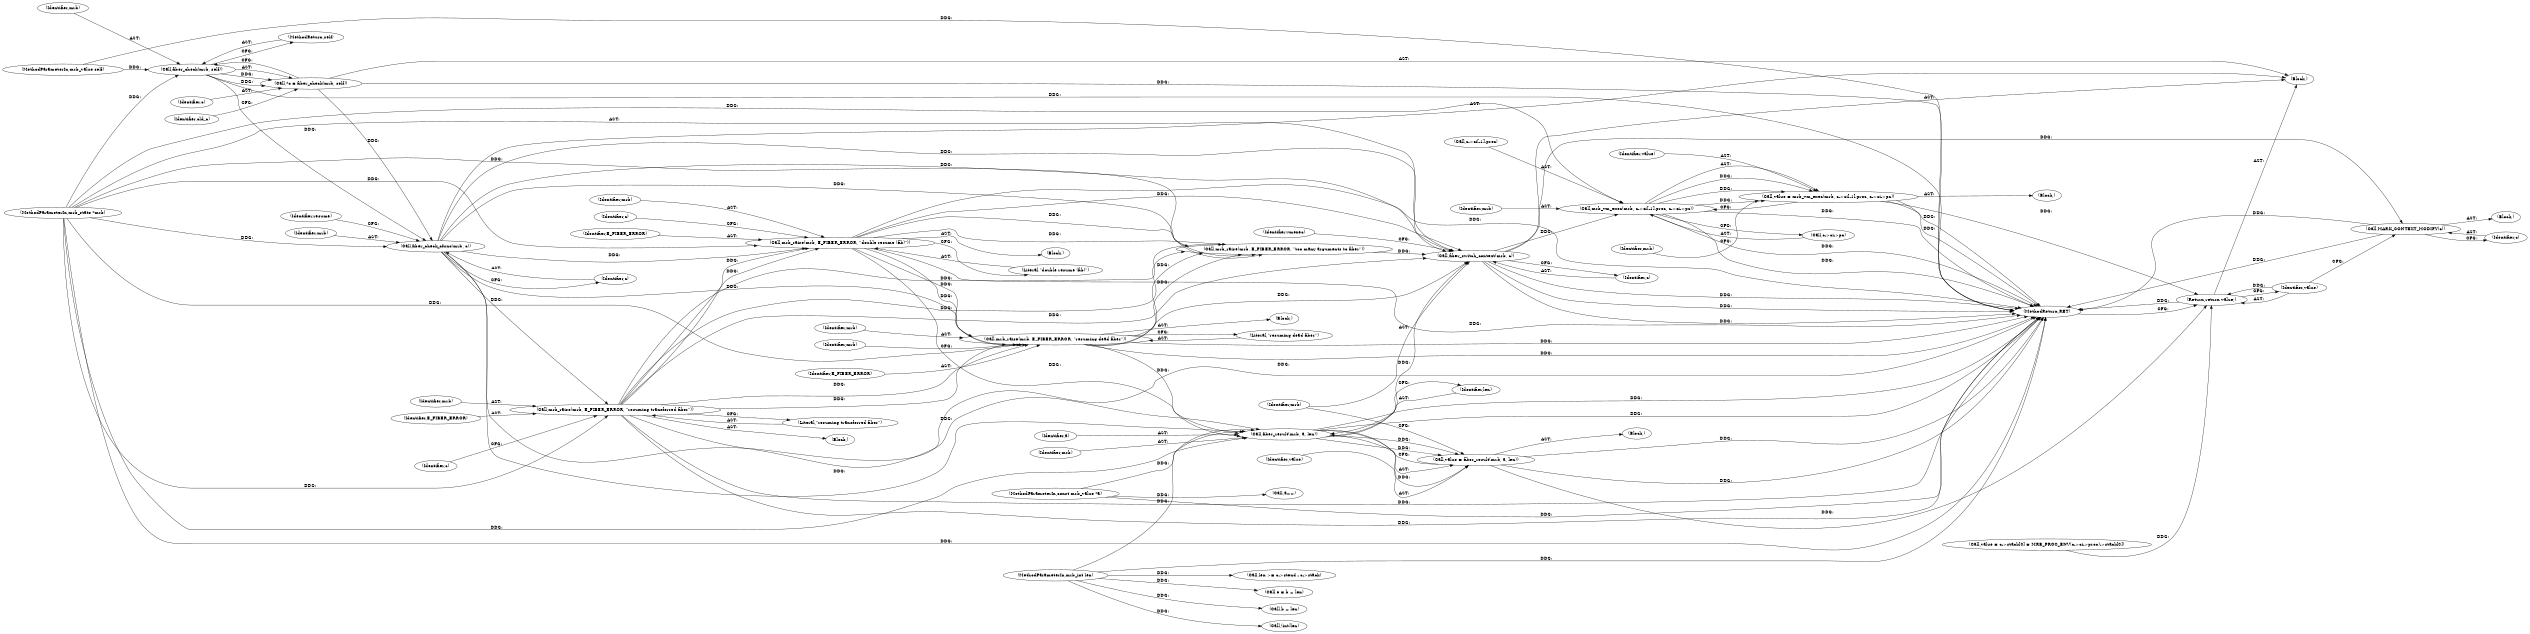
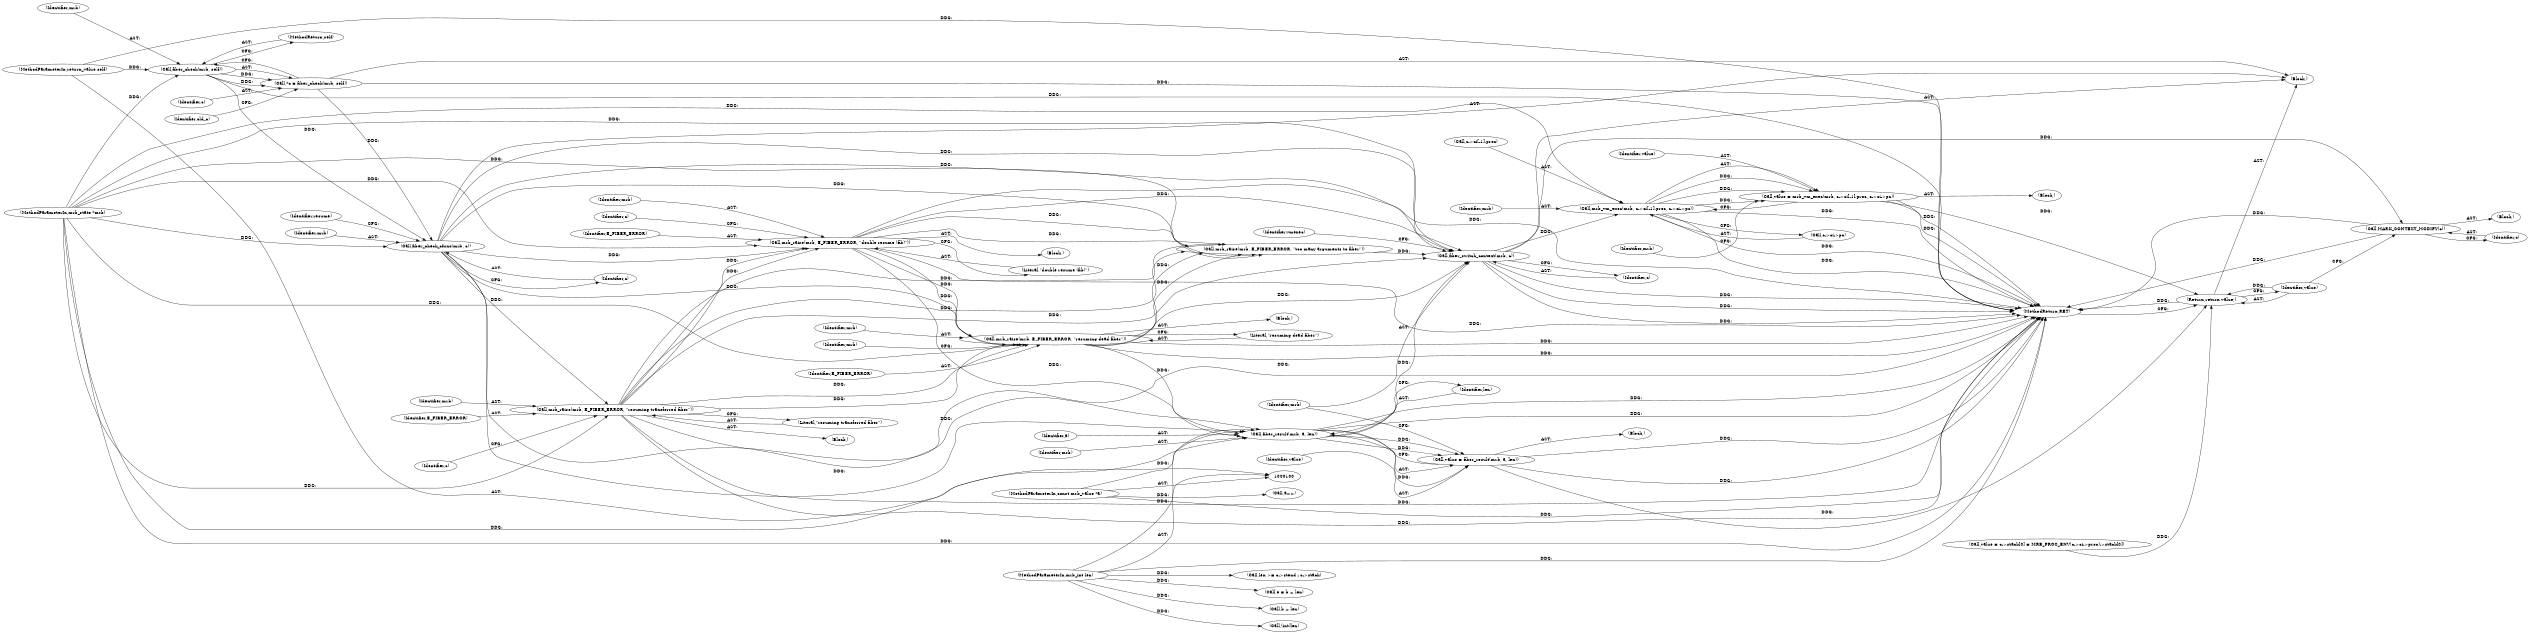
node "(MethodParameterIn,mrb_value self)": label "(MethodParameterIn,mrb_value self)" -> "(MethodParameterIn,return_value self)"
edge "(MethodParameterIn,mrb_state *mrb)" -> "(Call,fiber_switch_context(mrb, c))": label "AST: " -> "DDG: "
node "1000100": added
